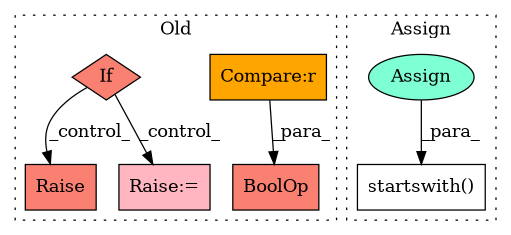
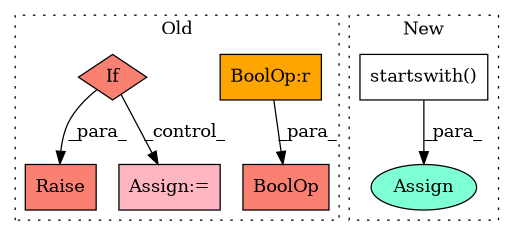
cluster "Assign": label "Assign" -> "New"
node "Compare:r": label "Compare:r" -> "BoolOp:r"
edge "Assign" -> "startswith()": reversed
edge "If" -> "Raise": label "_control_" -> "_para_"
node "Raise:=": label "Raise:=" -> "Assign:="
